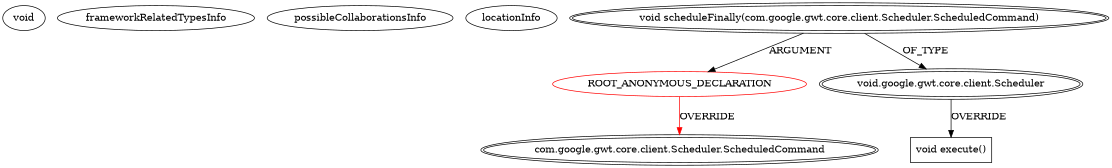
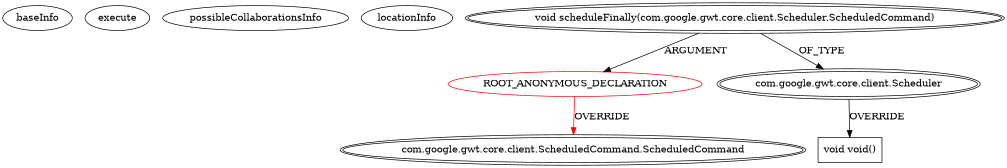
node "void": label "void" -> "baseInfo"
node "frameworkRelatedTypesInfo": label "frameworkRelatedTypesInfo" -> "execute"
node "void.google.gwt.core.client.Scheduler": label "void.google.gwt.core.client.Scheduler" -> "com.google.gwt.core.client.Scheduler"
node "com.google.gwt.core.client.Scheduler.ScheduledCommand": label "com.google.gwt.core.client.Scheduler.ScheduledCommand" -> "com.google.gwt.core.client.ScheduledCommand.ScheduledCommand"
node "void execute()": label "void execute()" -> "void void()"
